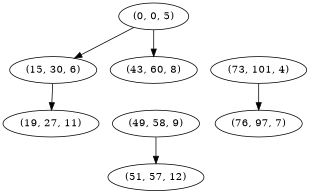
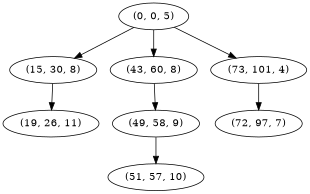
edge "(0, 0, 5)" -> "(73, 101, 4)": added
node "(15, 30, 6)": label "(15, 30, 6)" -> "(15, 30, 8)"
edge "(43, 60, 8)" -> "(49, 58, 9)": added
node "(19, 27, 11)": label "(19, 27, 11)" -> "(19, 26, 11)"
node "(76, 97, 7)": label "(76, 97, 7)" -> "(72, 97, 7)"
node "(51, 57, 12)": label "(51, 57, 12)" -> "(51, 57, 10)"
